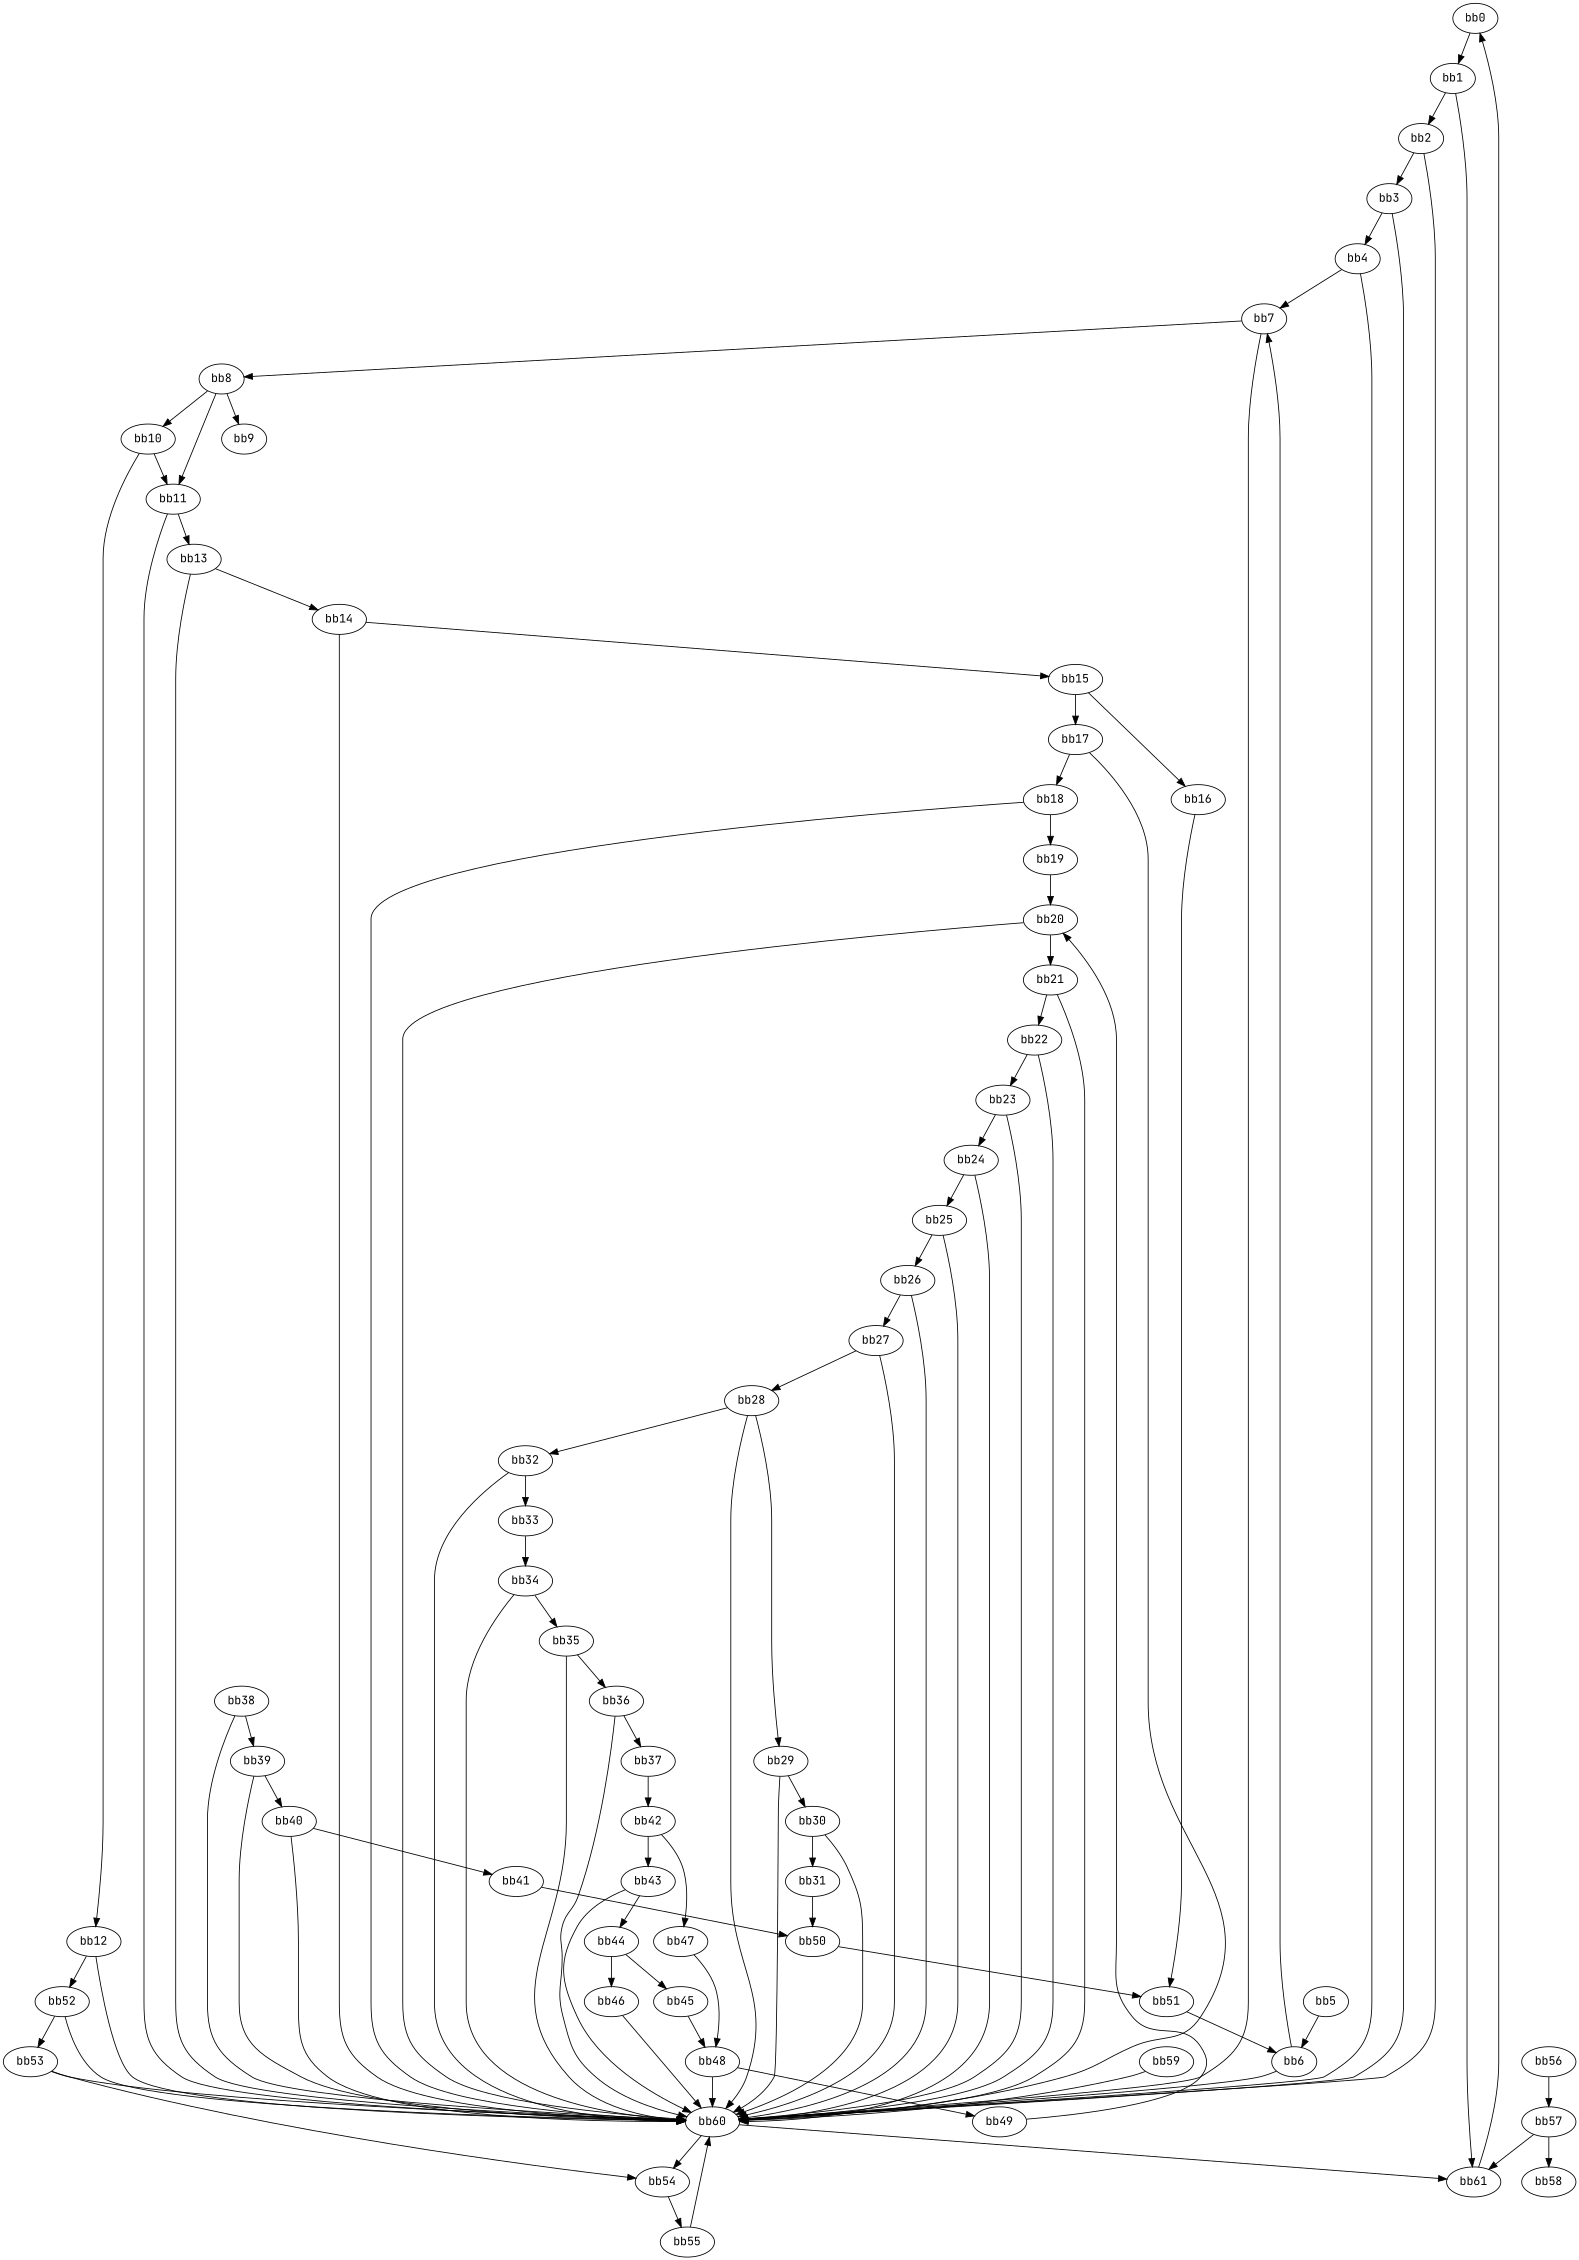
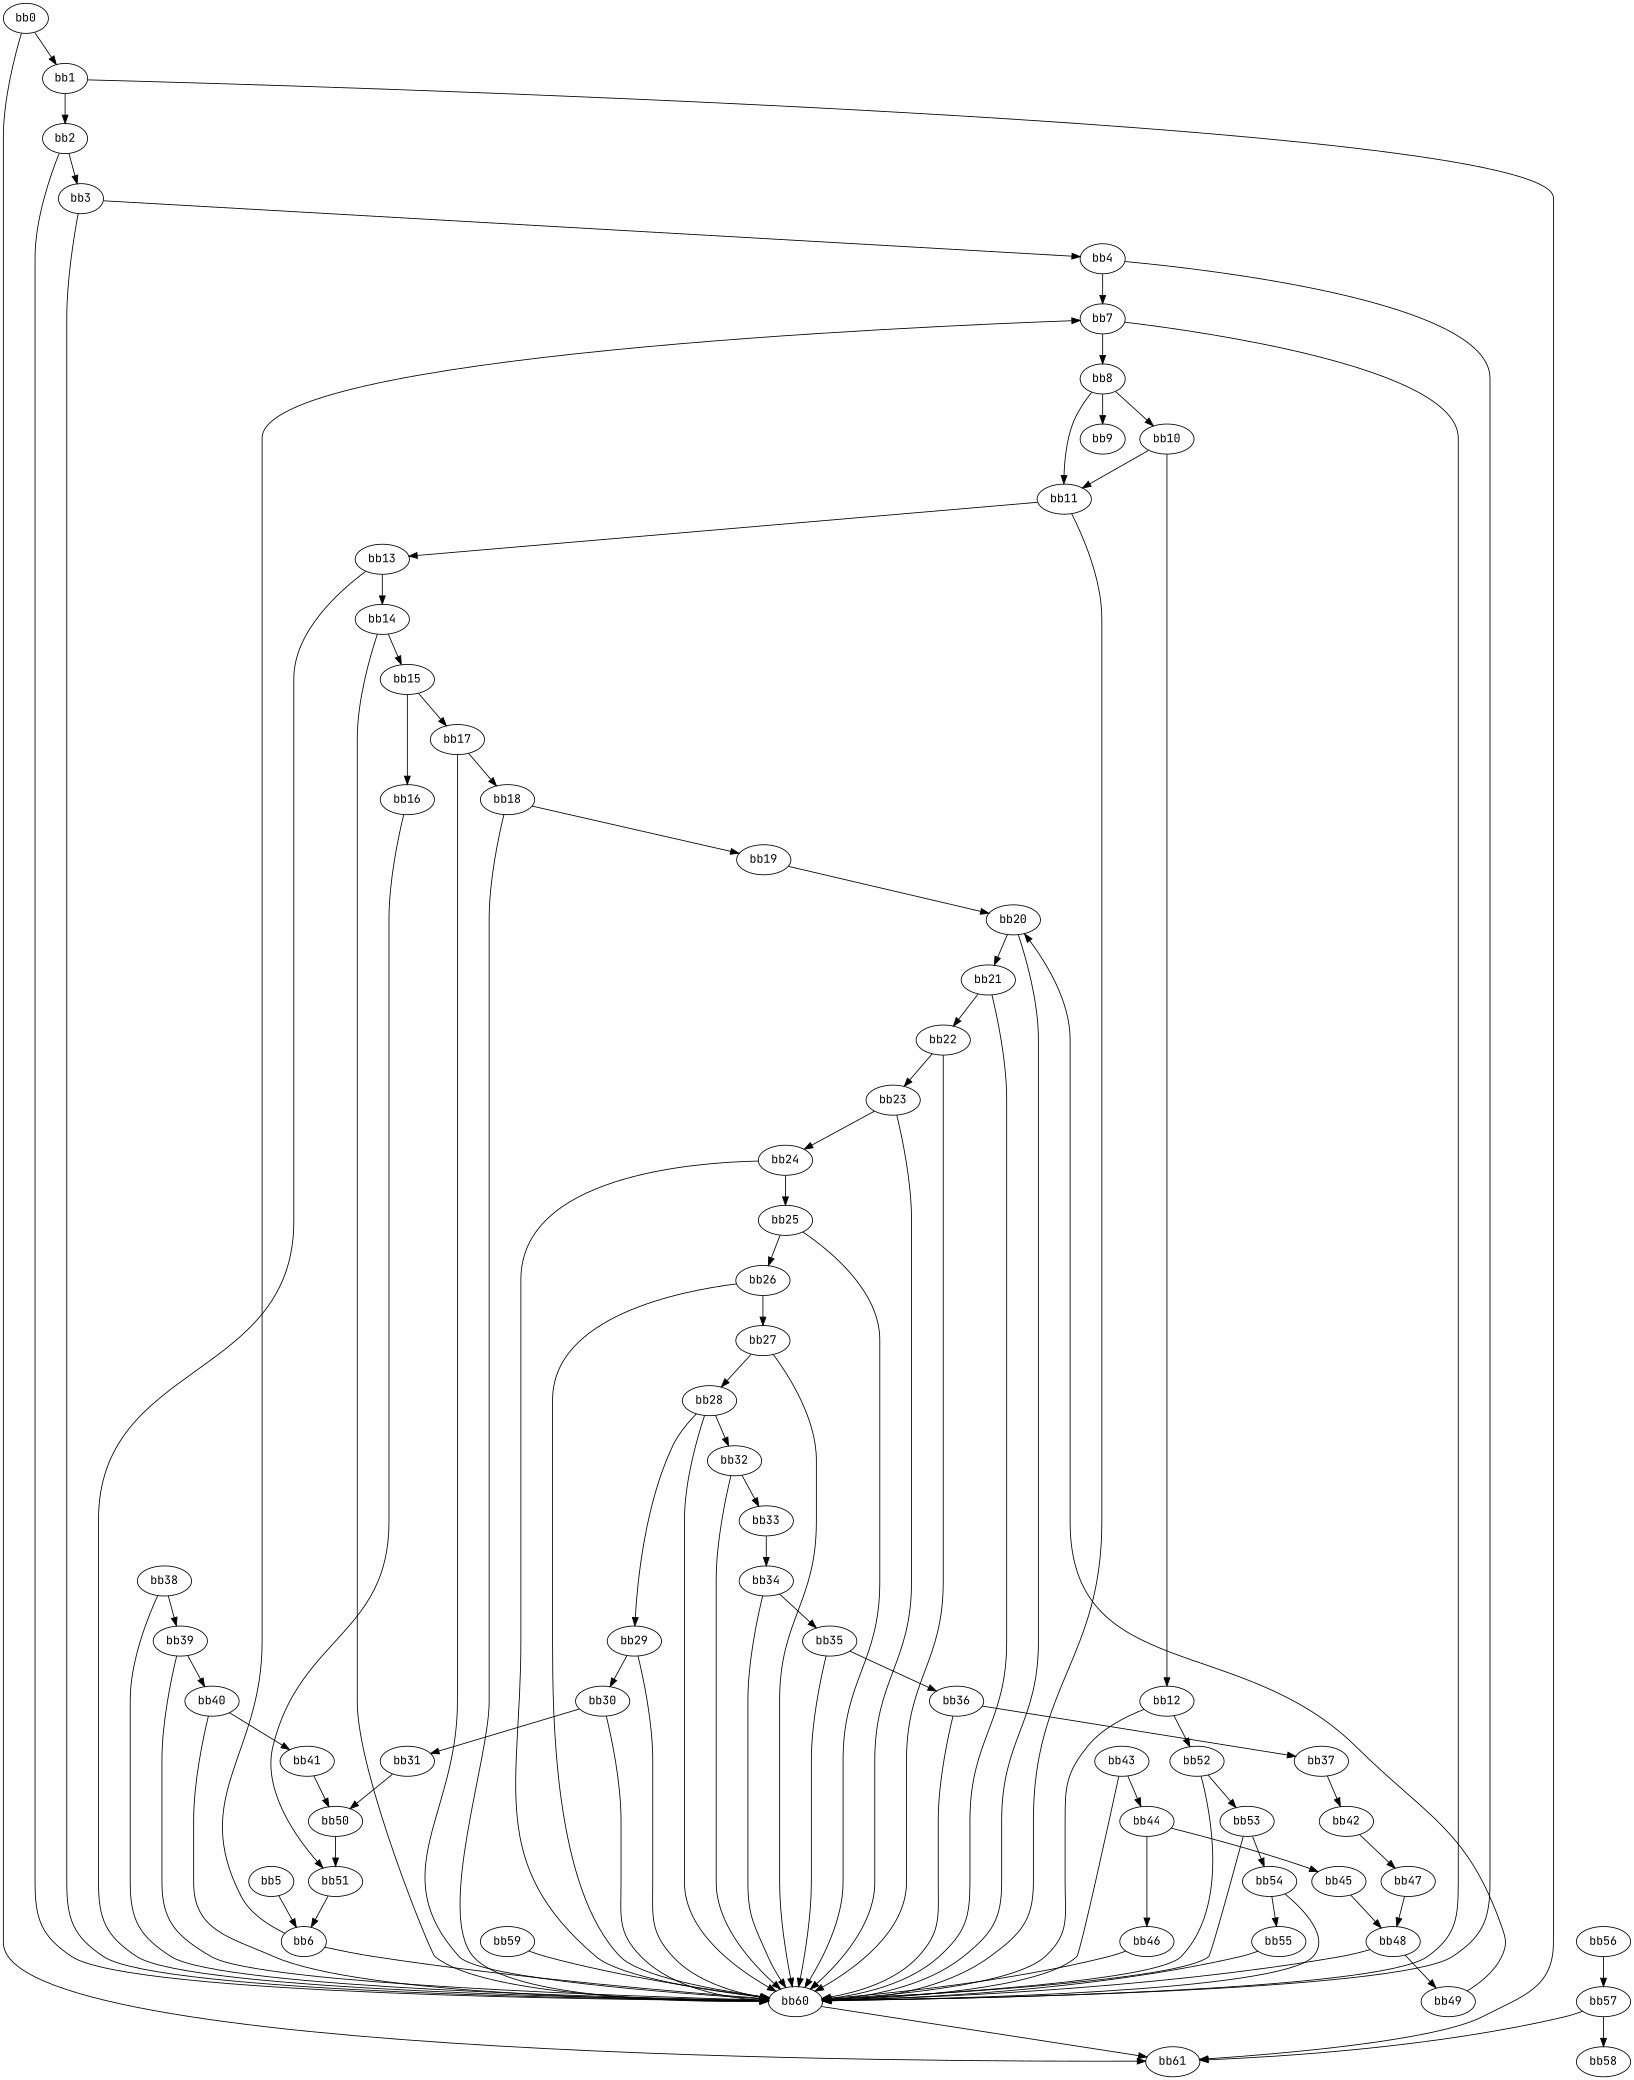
edge "bb61" -> "bb0": reversed
edge "bb42" -> "bb43": removed
edge "bb60" -> "bb54": reversed
